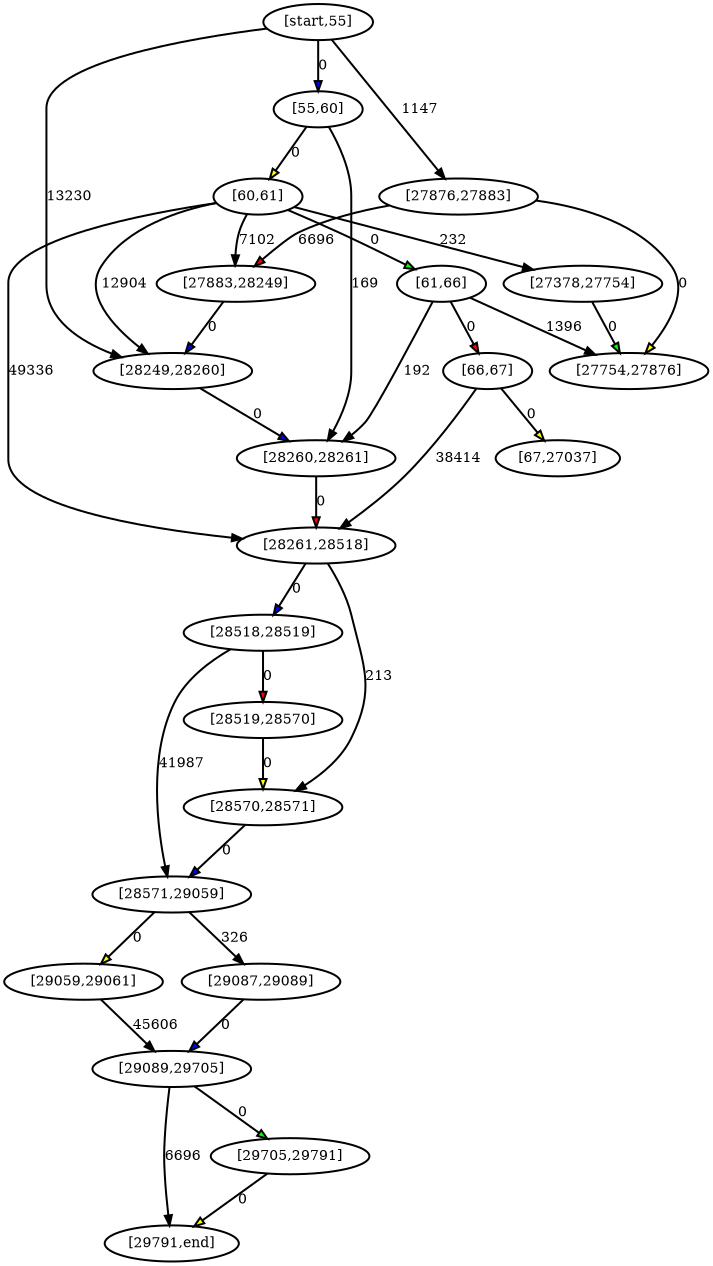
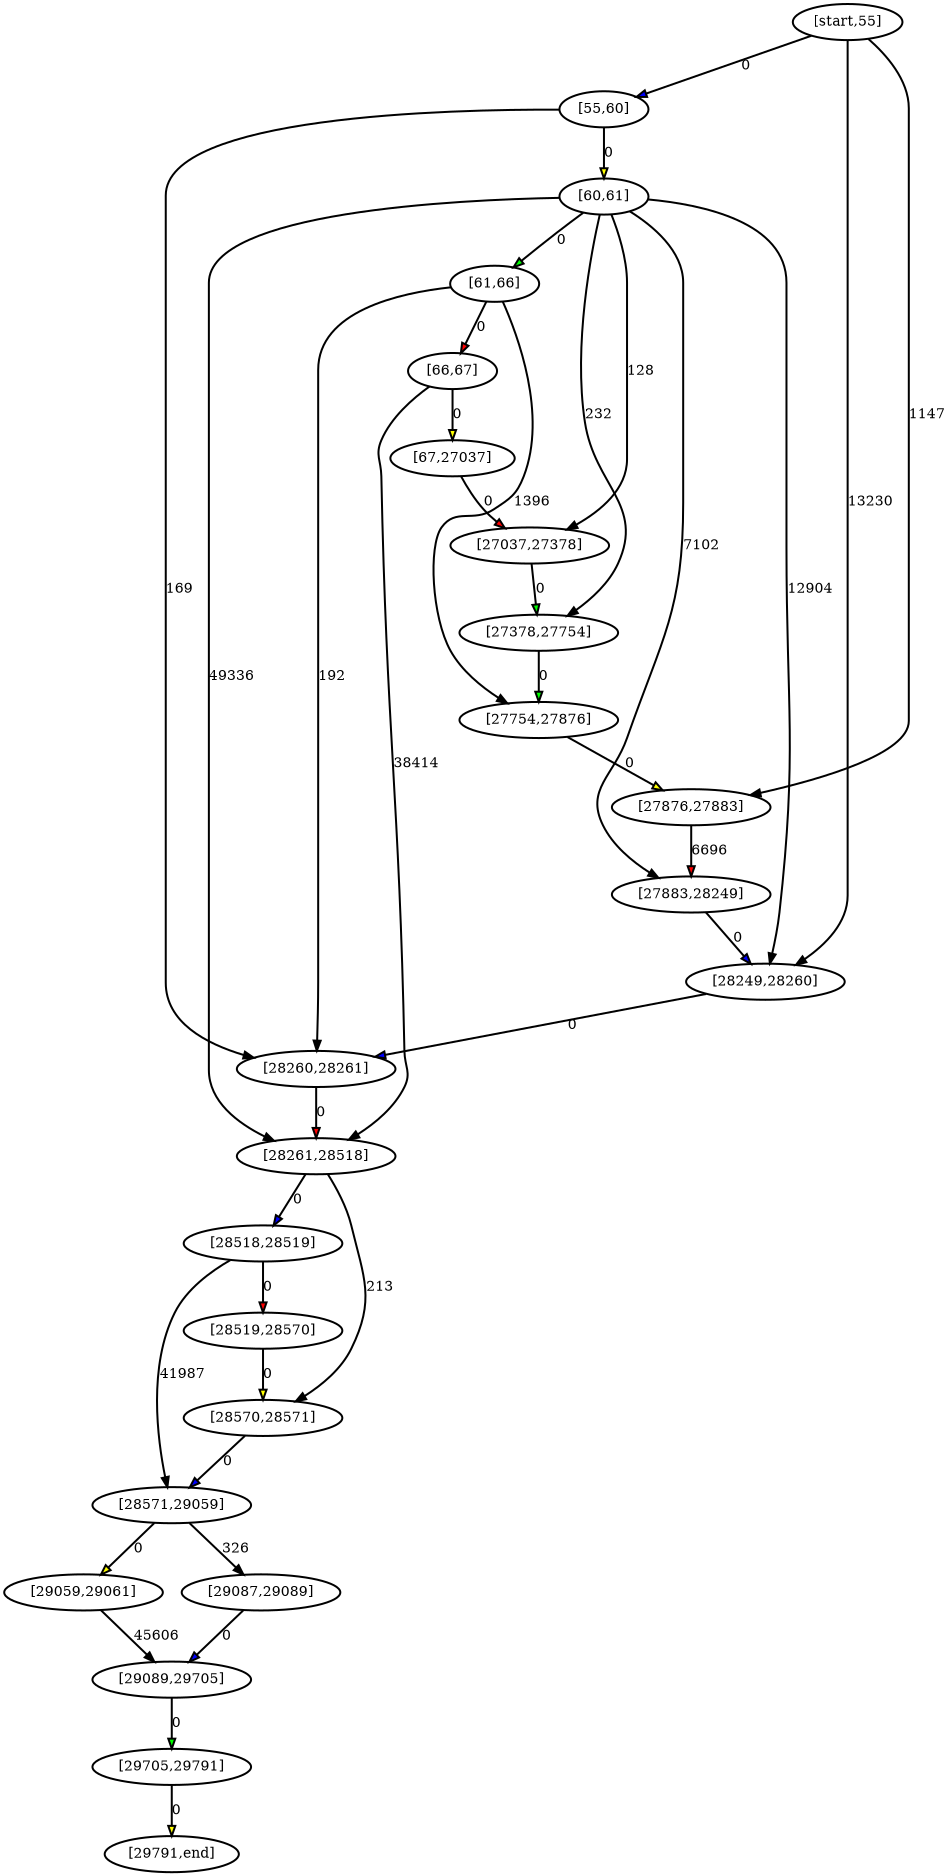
edge "[27876,27883]" -> "[27754,27876]": reversed
node "[27037,27378]": added
edge "[29089,29705]" -> "[29791,end]": removed, label "6696"
